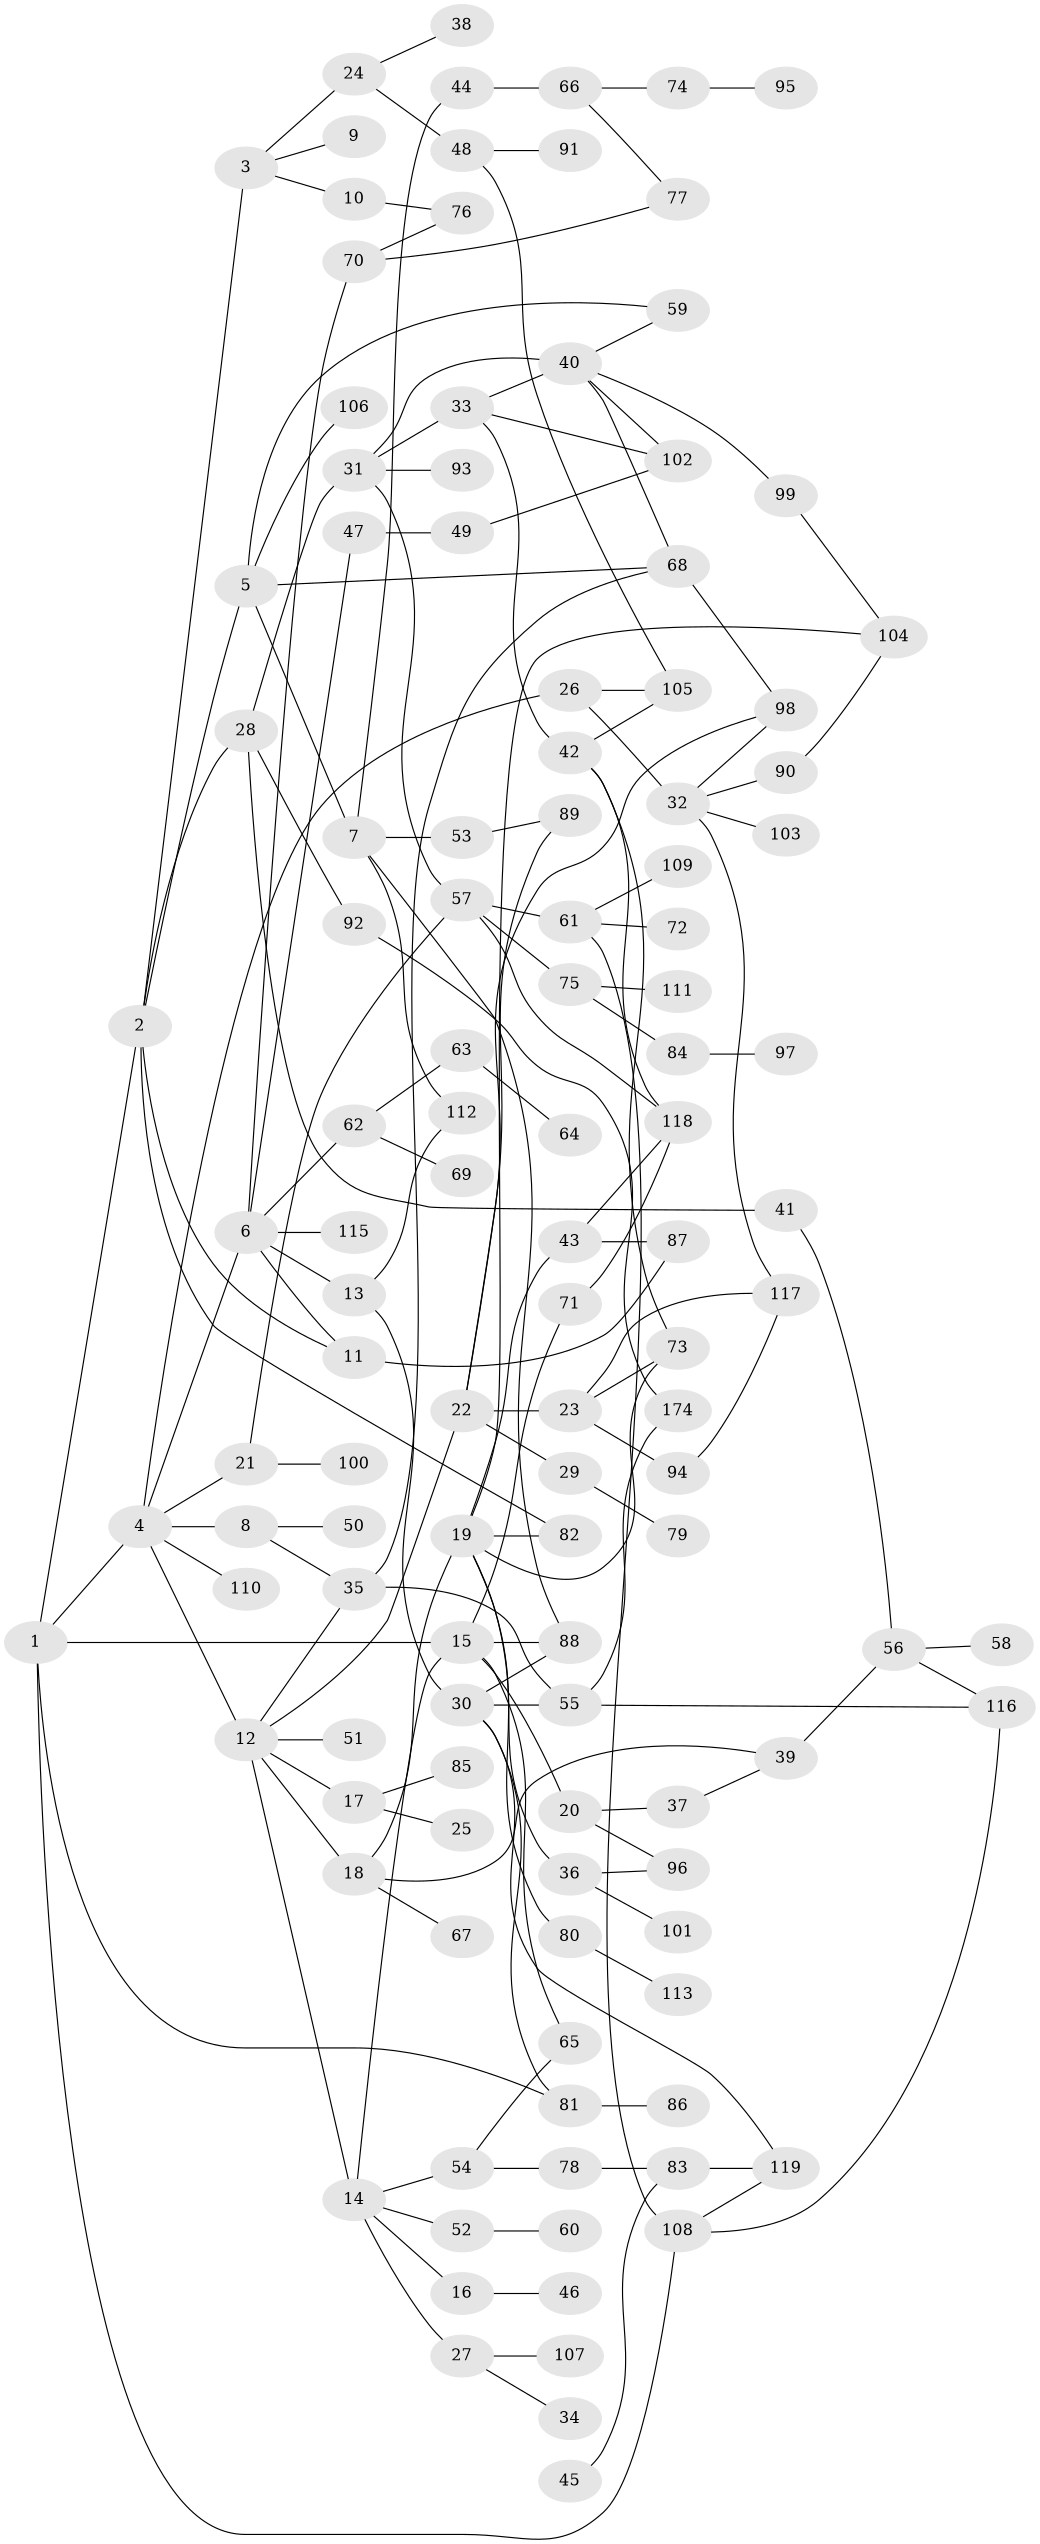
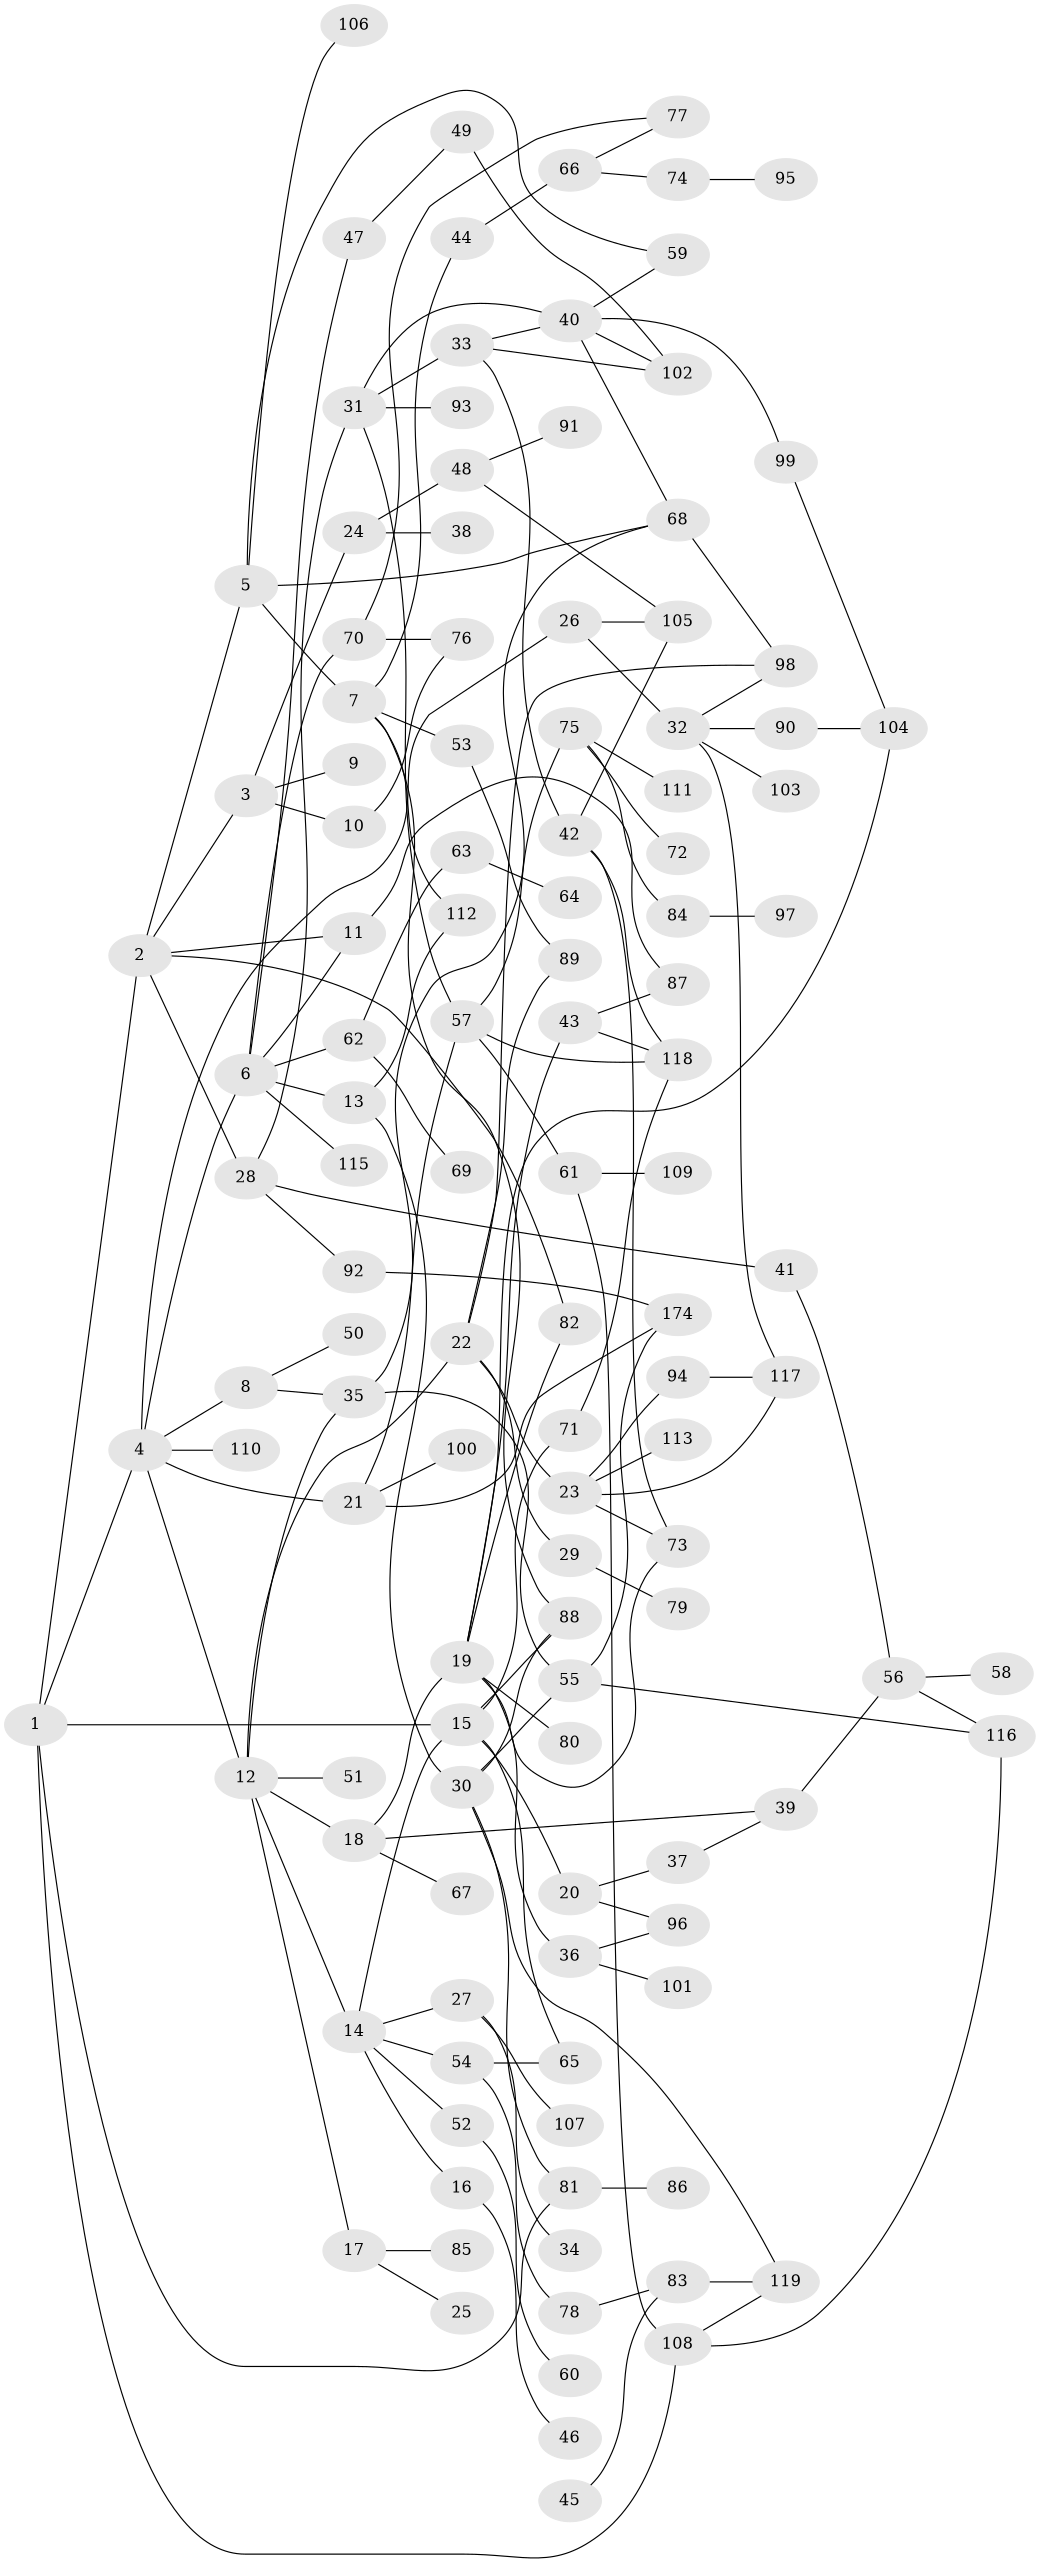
edge "61" -- "72": now "75" -- "72"
edge "174" -- "21": added
edge "80" -- "113": now "23" -- "113"
